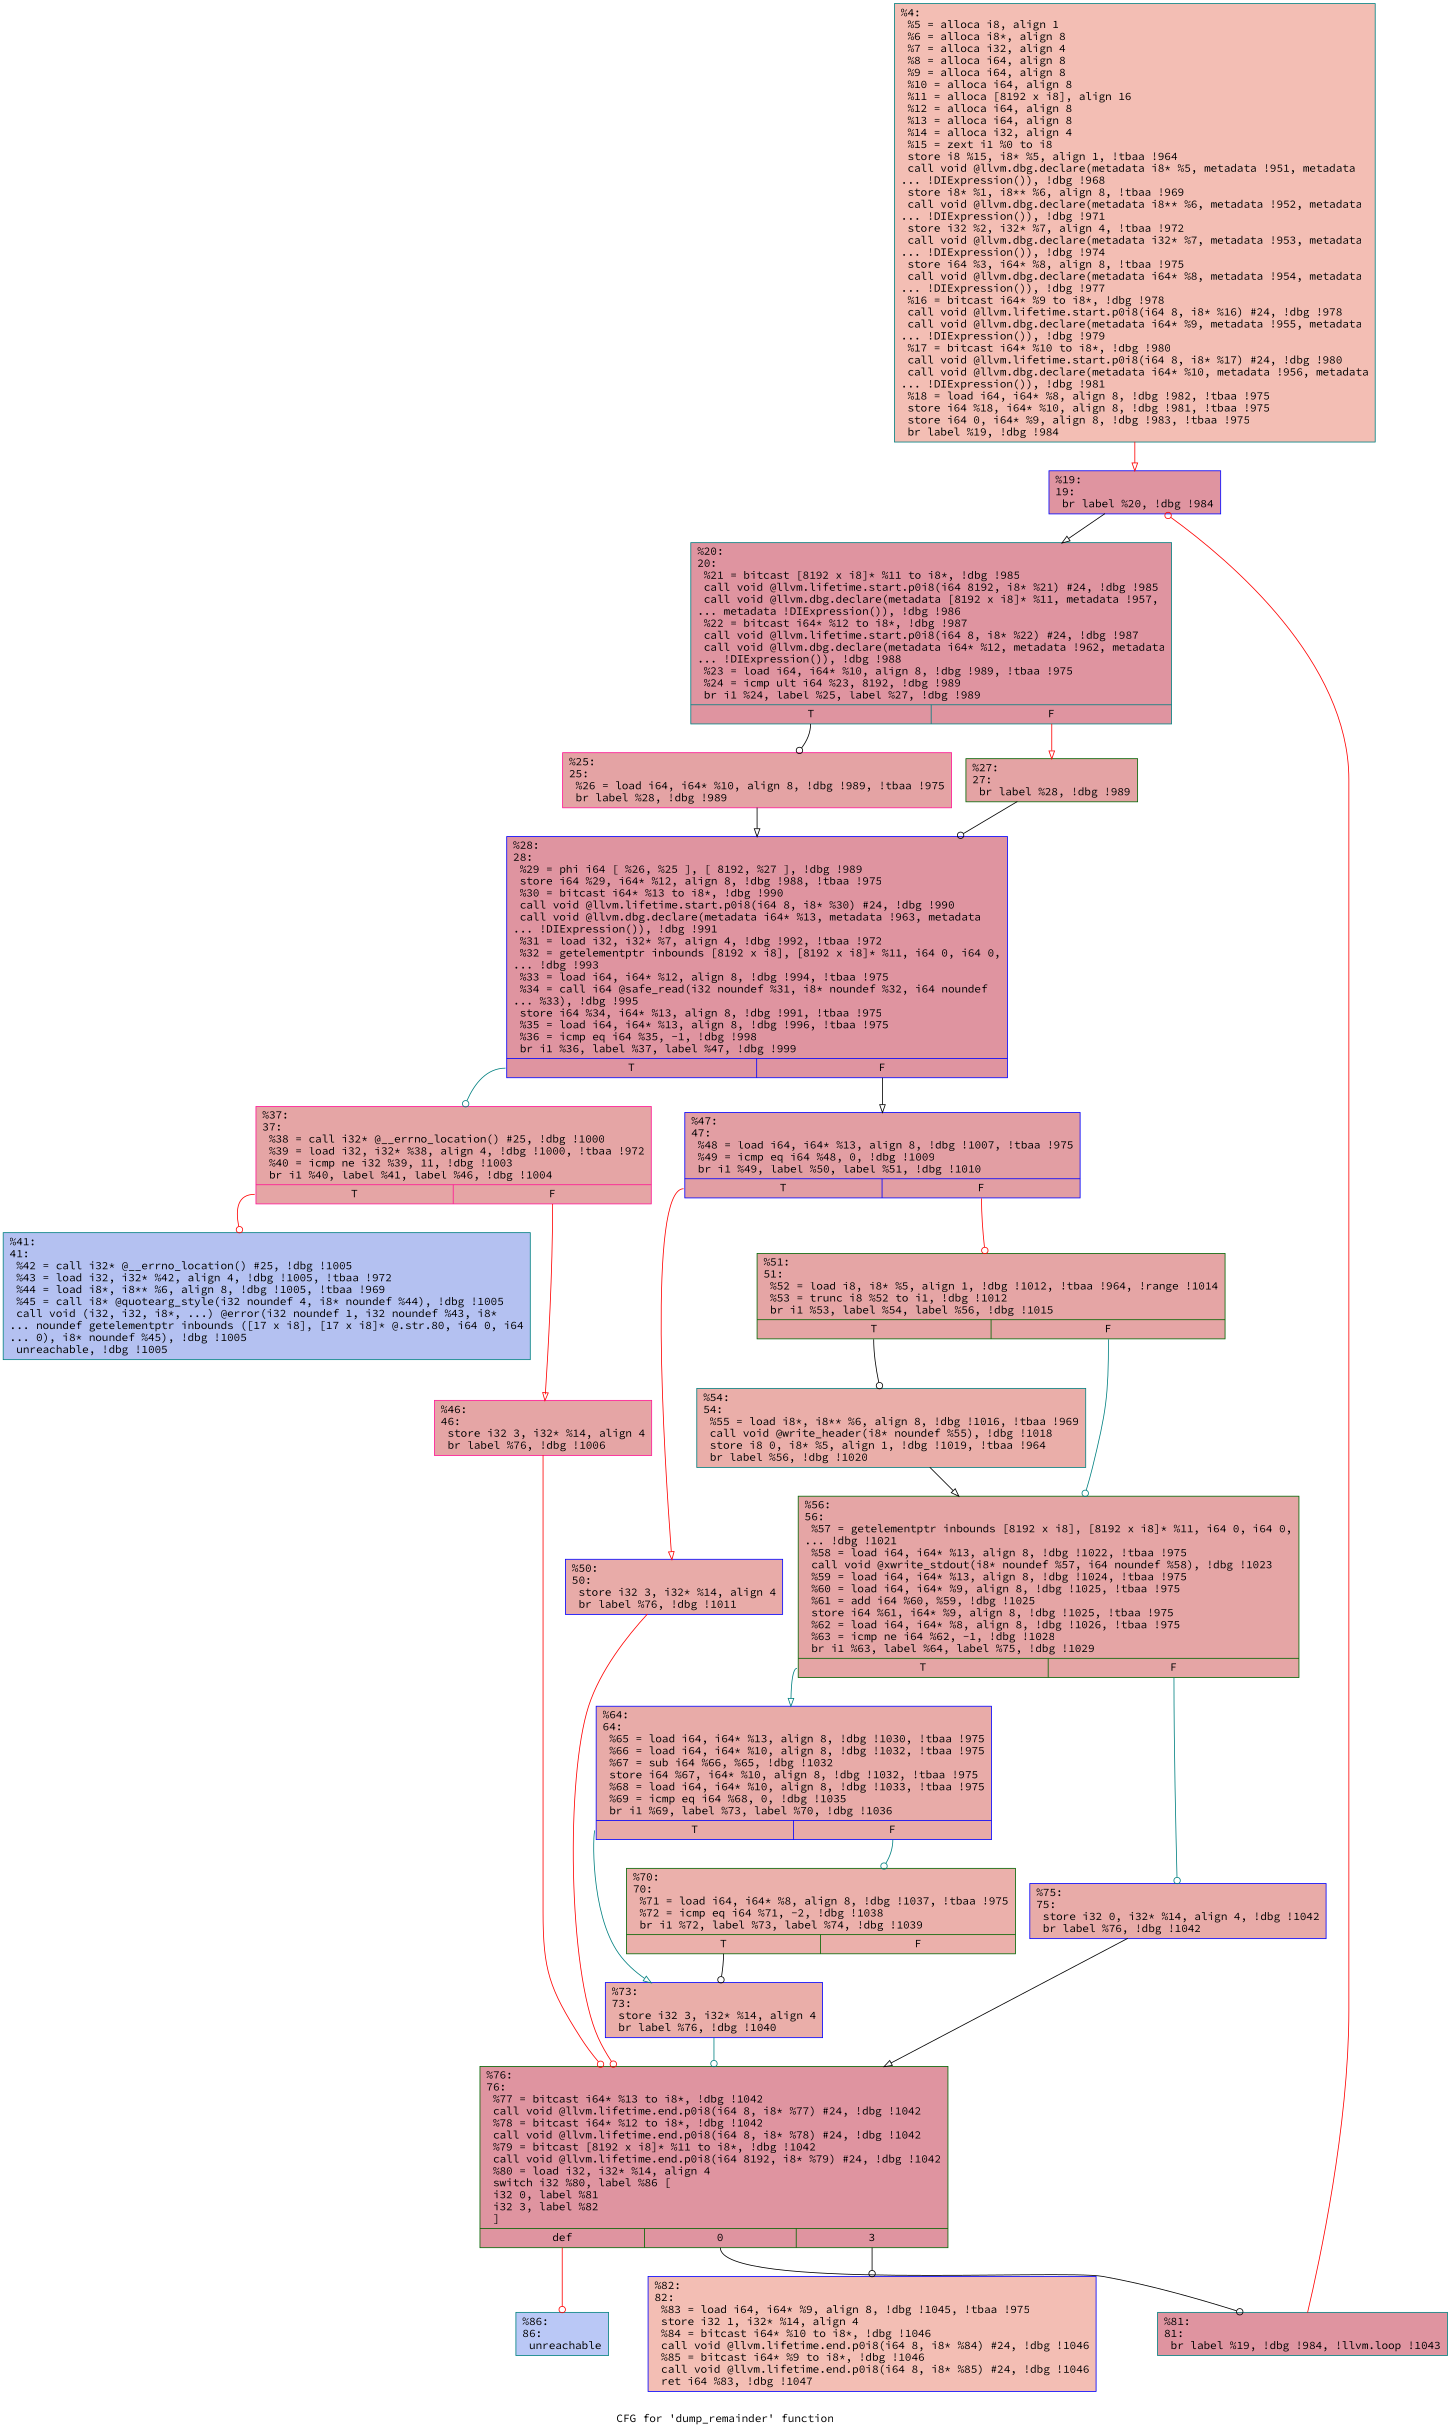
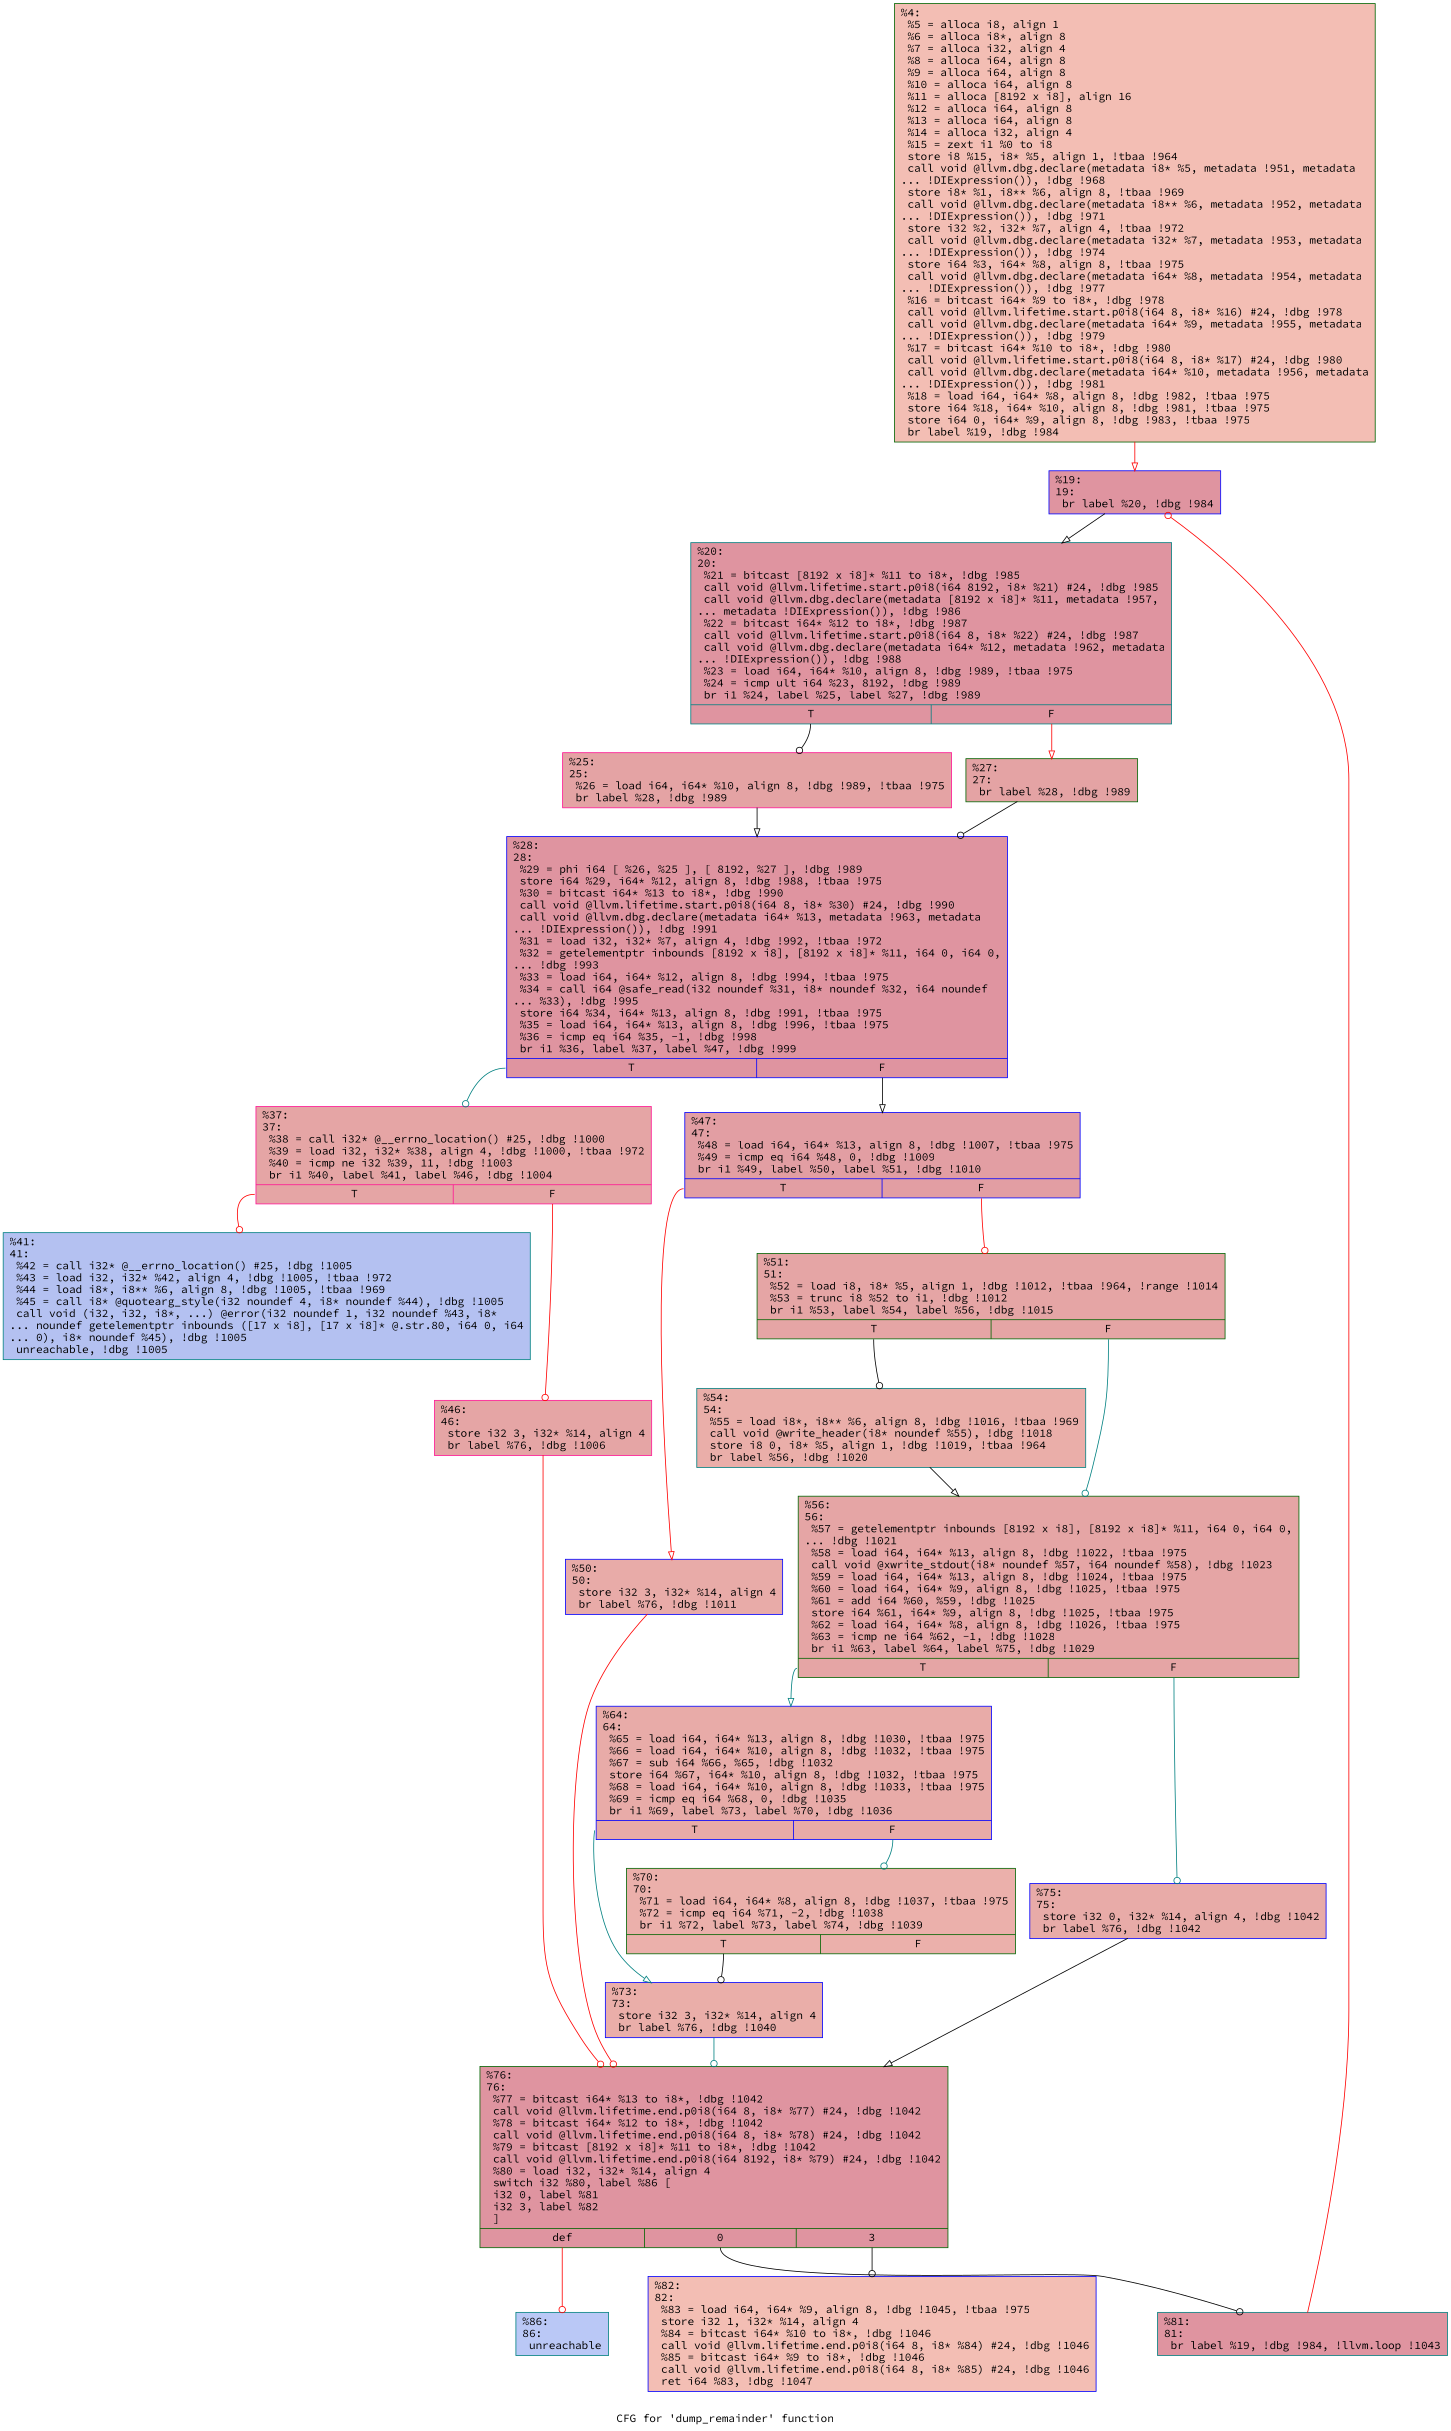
node "%4:": color teal -> darkgreen
edge "%37:" -> "%46:": arrowhead onormal -> odot
